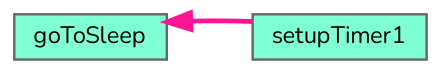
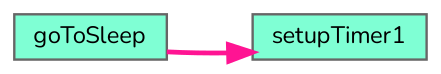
edge "setupTimer1" -> "goToSleep": reversed
